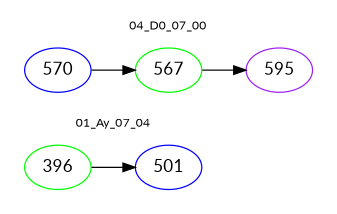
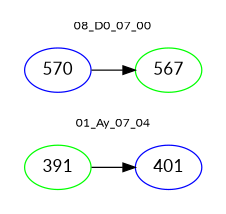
cluster "04_D0_07_00": label "04_D0_07_00" -> "08_D0_07_00"
node "595": removed
node "396": label "396" -> "391"
node "501": label "501" -> "401"
